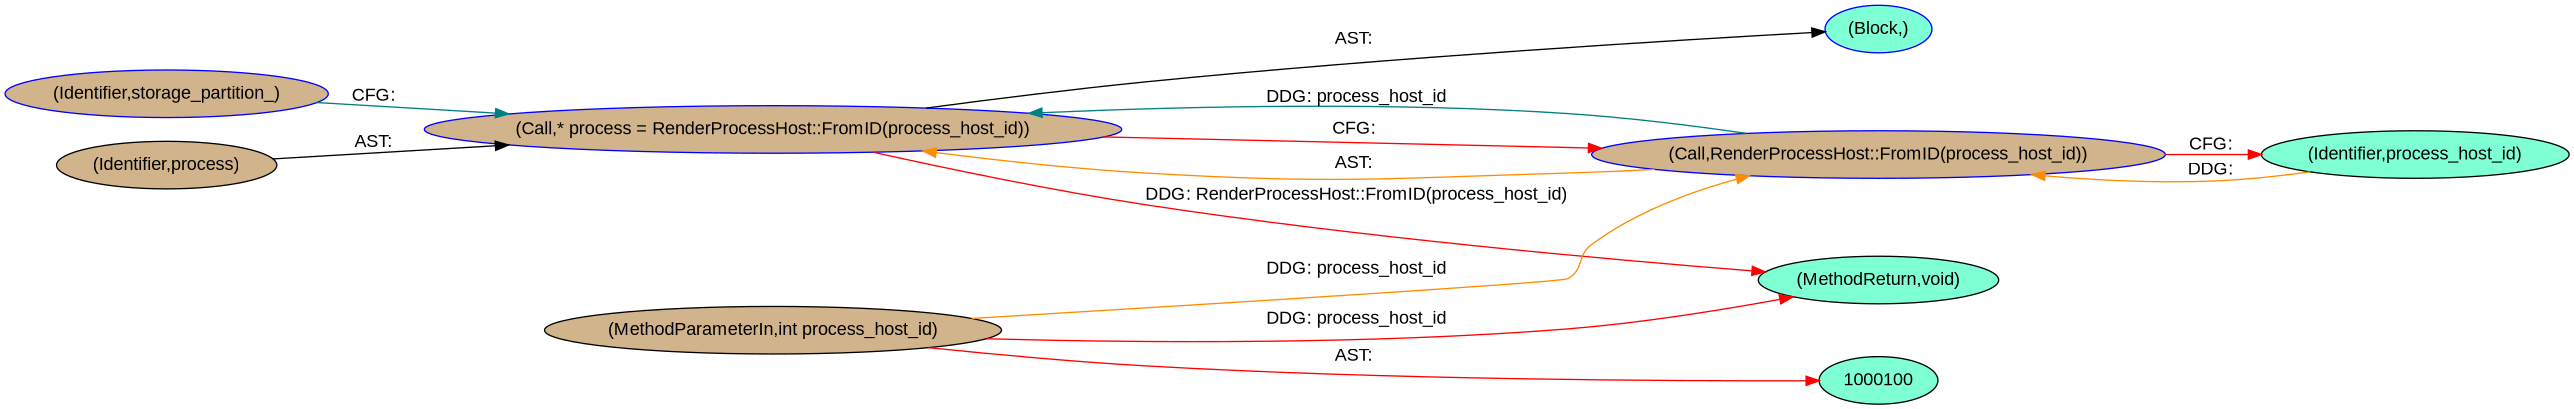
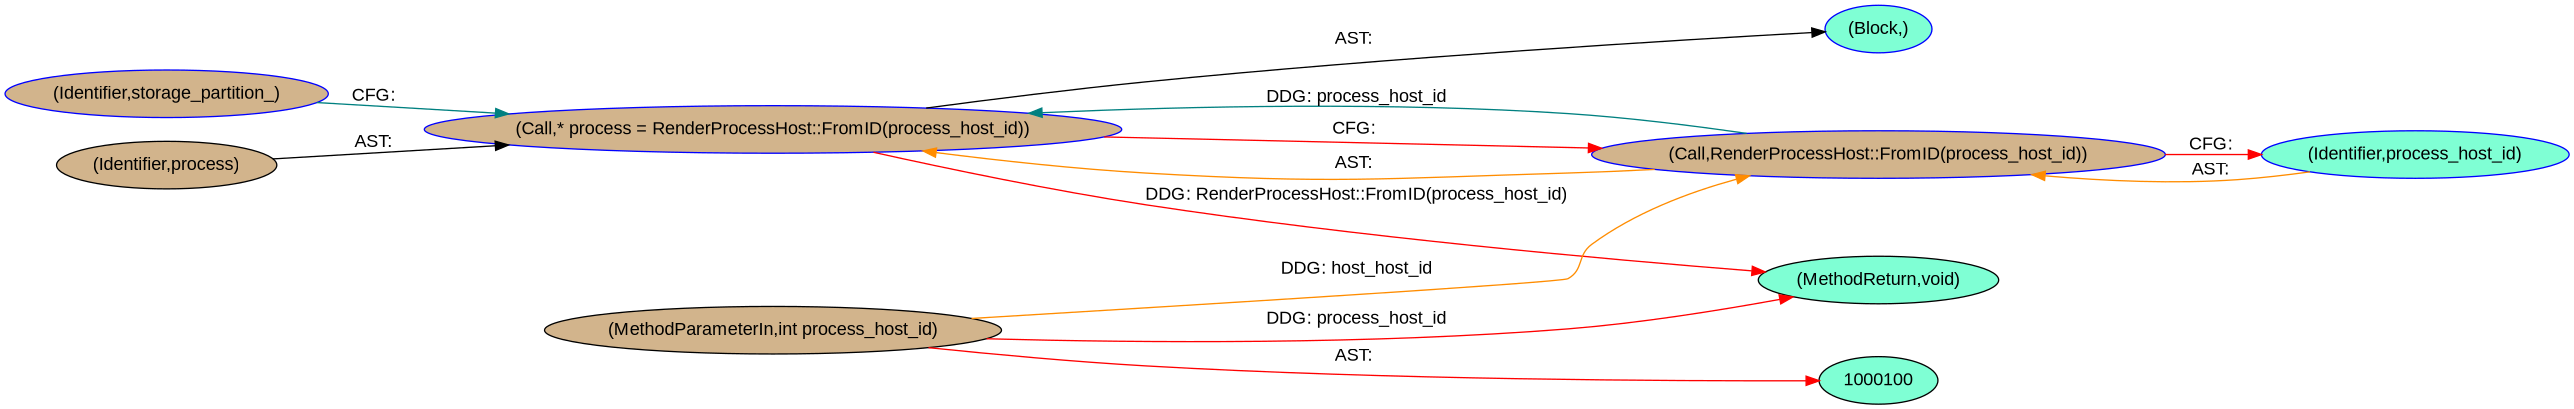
node "(Identifier,process_host_id)": color black -> blue
edge "(Identifier,process_host_id)" -> "(Call,RenderProcessHost::FromID(process_host_id))": label "DDG: " -> "AST: "
edge "(MethodParameterIn,int process_host_id)" -> "(Call,RenderProcessHost::FromID(process_host_id))": label "DDG: process_host_id" -> "DDG: host_host_id"
